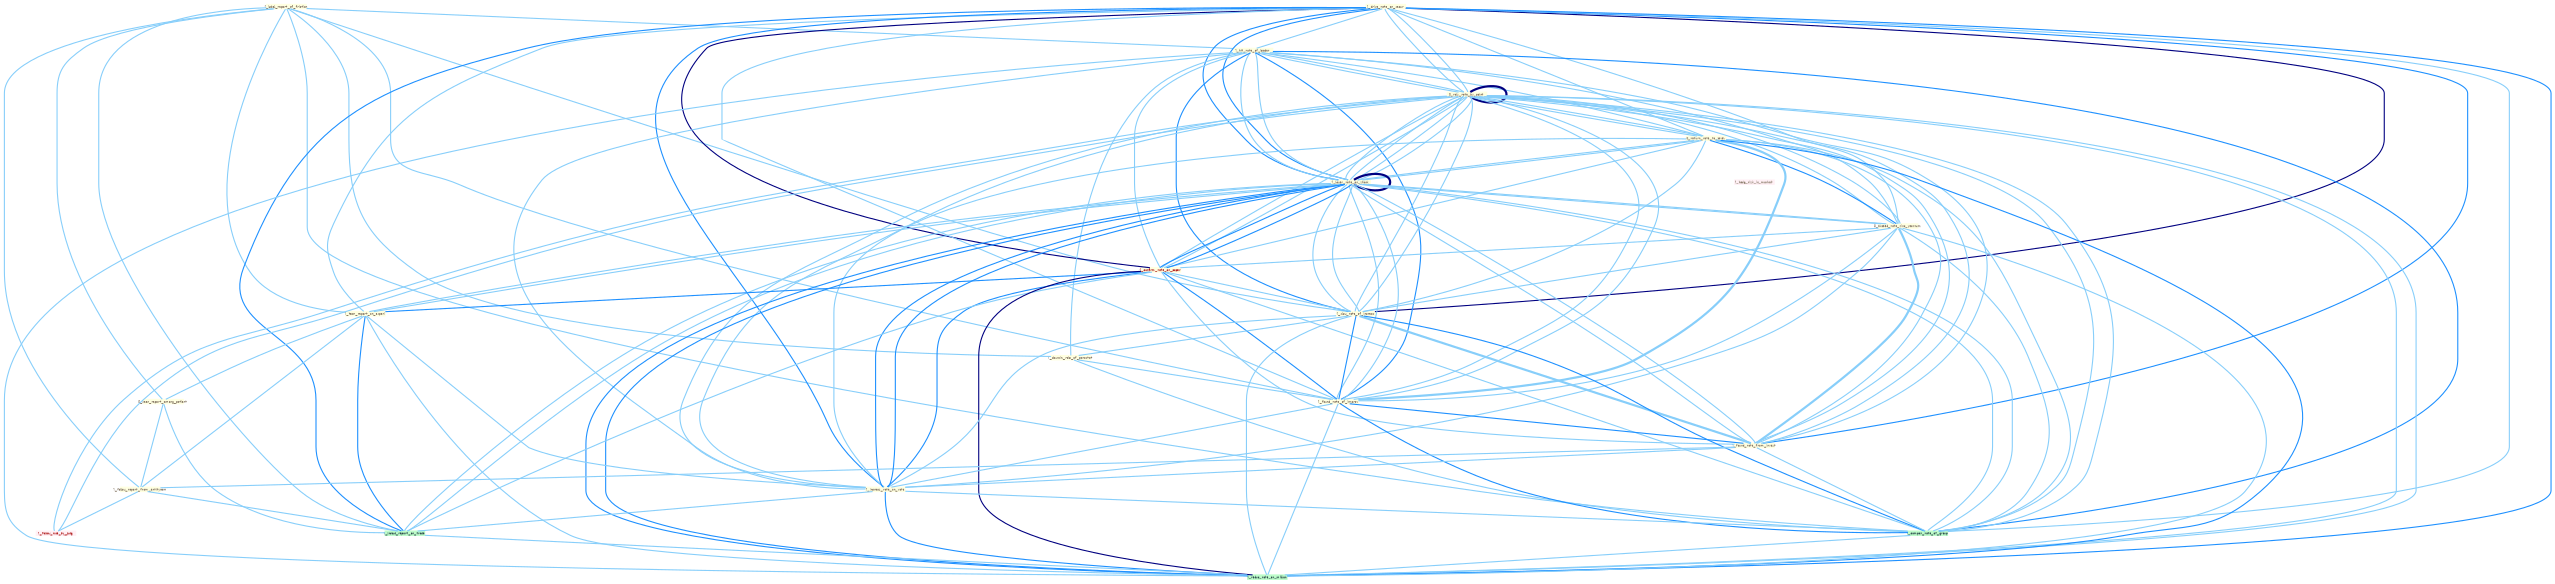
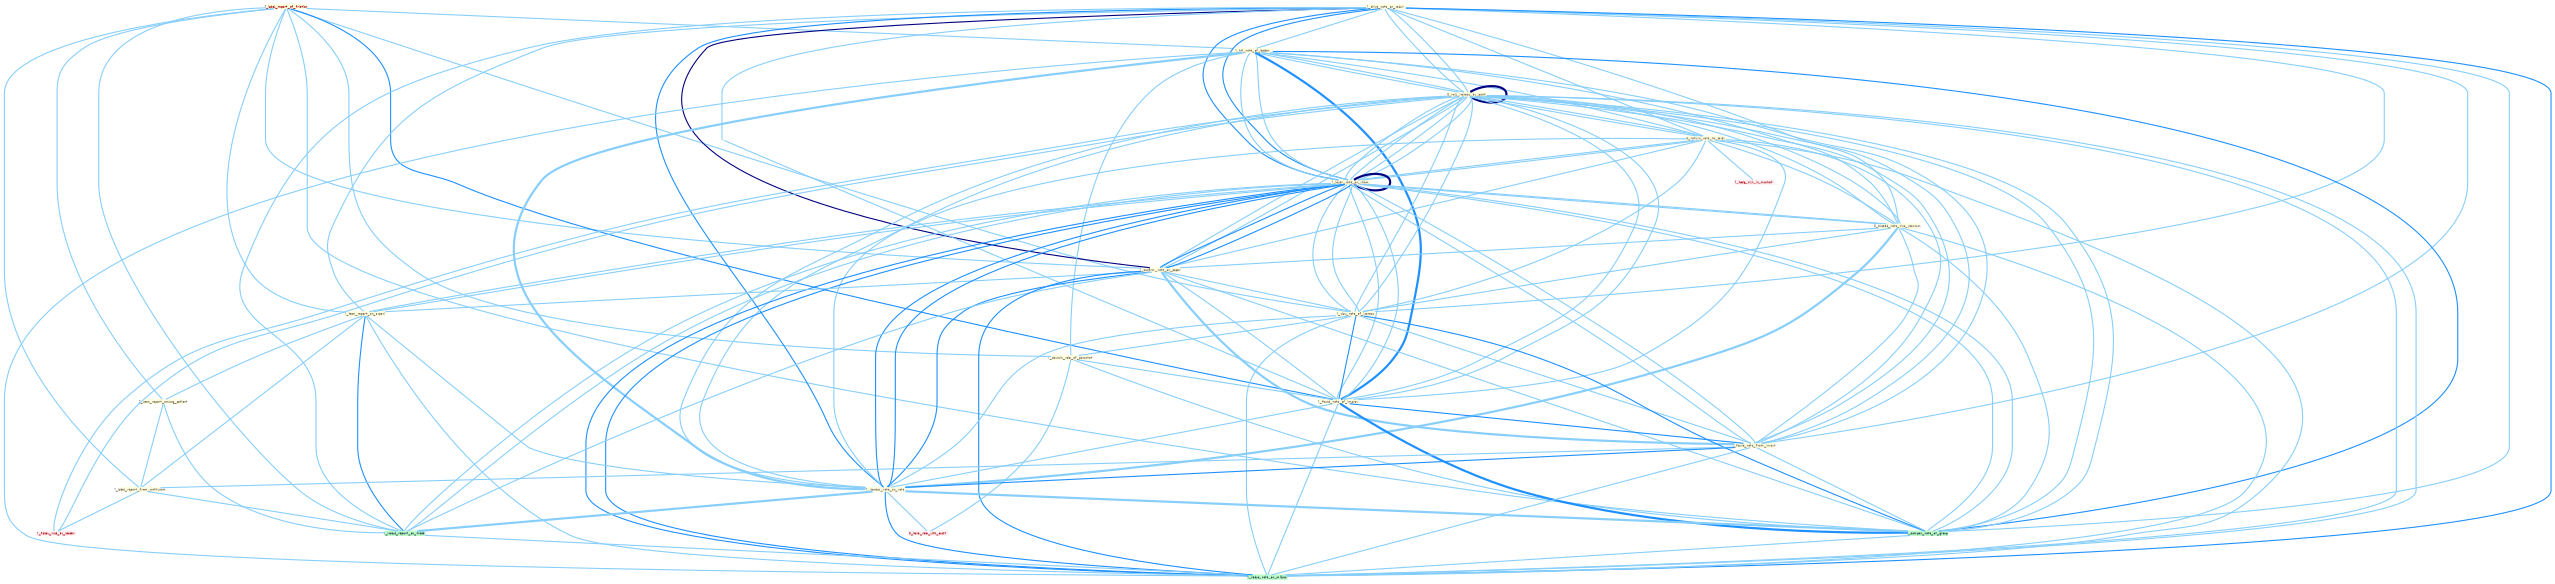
node "1_label_report_of_friction": fontcolor #8b7d6b -> #b22222
edge "1_drive_rate_on_secur" -- "1_includ_report_on_trade": color #1e90ff -> #87cefa
edge "1_drive_rate_on_secur" -- "1_found_rate_from_invest": color #1e90ff -> #87cefa
node "0_rais_rate_by_point": label "0_rais_rate_by_point" -> "0_rais_increas_by_point"
edge "1_hit_rate_of_leader" -- "1_confirm_rate_on_paper": now "1_label_report_of_friction" -- "1_confirm_rate_on_paper"
edge "1_drive_rate_on_secur" -- "1_slow_rate_of_increas": color #000080 -> #87cefa
edge "1_hit_rate_of_leader" -- "1_increas_rate_on_vote": style solid -> bold
edge "0_return_rate_to_level" -- "0_exceed_rate_sinc_yearnum": color #1e90ff -> #87cefa
node "1_hedg_risk_in_market": fontcolor #8b7d6b -> #b22222
edge "1_hit_rate_of_leader" -- "1_slow_rate_of_increas": removed
edge "1_hit_rate_of_leader" -- "1_found_rate_of_improv": style solid -> bold
node "1_confirm_rate_on_paper": fontcolor #b22222 -> #8b7d6b
edge "1_label_report_of_friction" -- "1_found_rate_of_improv": color #87cefa -> #1e90ff
edge "0_return_rate_to_level" -- "1_compar_rate_of_group": now "0_return_rate_to_level" -- "1_hedg_risk_in_market"
edge "1_confirm_rate_on_paper" -- "1_hear_report_on_experi": color #1e90ff -> #87cefa
edge "1_confirm_rate_on_paper" -- "1_found_rate_of_improv": color #1e90ff -> #87cefa
edge "0_return_rate_to_level" -- "1_found_rate_of_improv": style bold -> solid
edge "0_exceed_rate_sinc_yearnum" -- "1_found_rate_of_improv": removed
edge "0_exceed_rate_sinc_yearnum" -- "1_found_rate_from_invest": style bold -> solid
edge "1_slow_rate_of_increas" -- "1_found_rate_from_invest": style bold -> solid
node "0_seen_report_among_patient": label "0_seen_report_among_patient" -> "2_seen_report_among_patient"
edge "1_confirm_rate_on_paper" -- "1_found_rate_from_invest": style solid -> bold
edge "0_exceed_rate_sinc_yearnum" -- "1_increas_rate_on_vote": style solid -> bold
edge "1_confirm_rate_on_paper" -- "1_reduc_rate_on_million": color #000080 -> #1e90ff
edge "1_found_rate_from_invest" -- "1_increas_rate_on_vote": color #87cefa -> #1e90ff
edge "1_found_rate_of_improv" -- "1_compar_rate_of_group": style solid -> bold
node "1_follow_report_from_entitynam": label "1_follow_report_from_entitynam" -> "1_label_report_from_entitynam"
edge "1_found_rate_from_invest" -- "1_reduc_rate_on_million": added
edge "1_increas_rate_on_vote" -- "1_includ_report_on_trade": style solid -> bold
edge "1_increas_rate_on_vote" -- "1_compar_rate_of_group": style solid -> bold
edge "0_return_rate_to_level" -- "1_reduc_rate_on_million": color #1e90ff -> #87cefa
node "1_follow_rule_by_judg": label "1_follow_rule_by_judg" -> "1_follow_rule_by_leader"
node "0_have_role_with_audit": added
